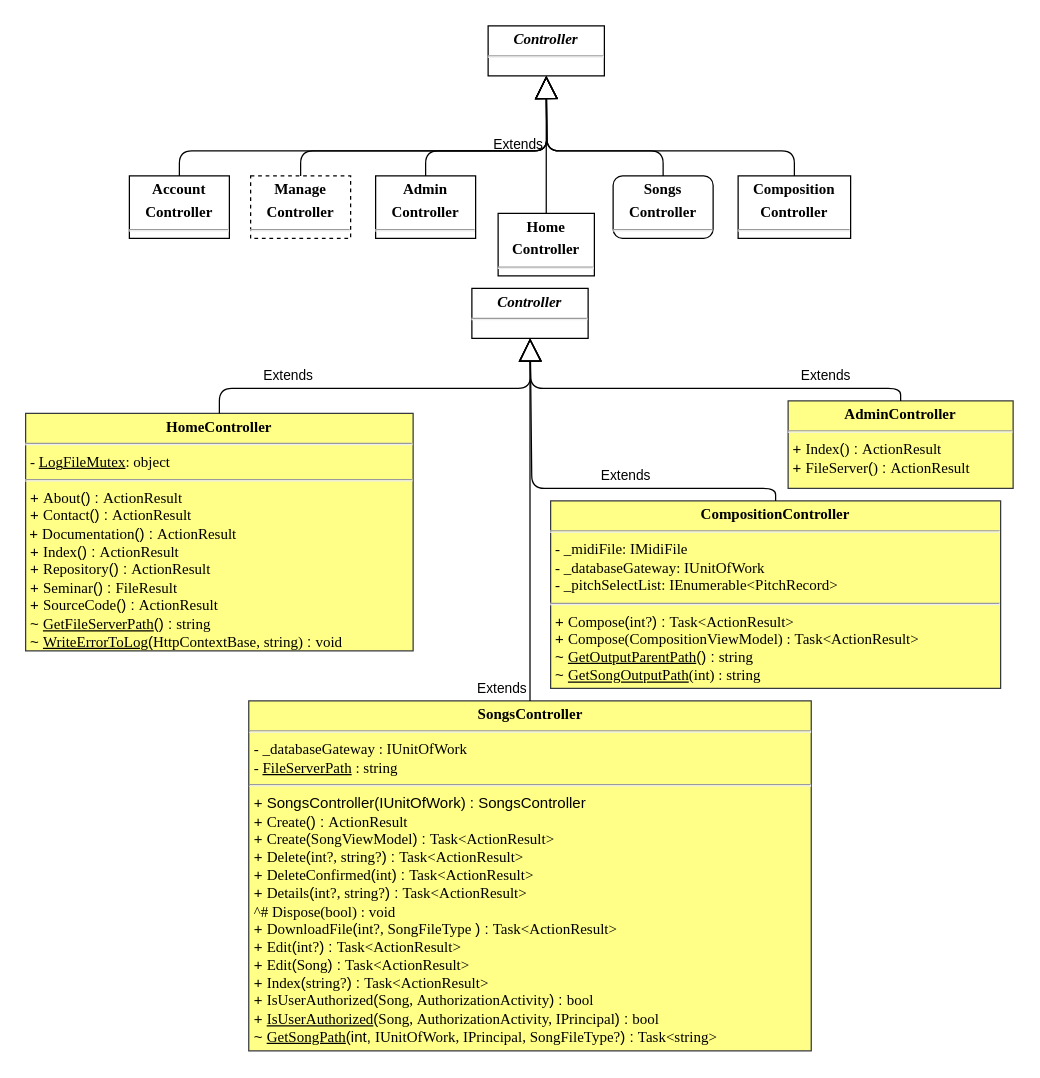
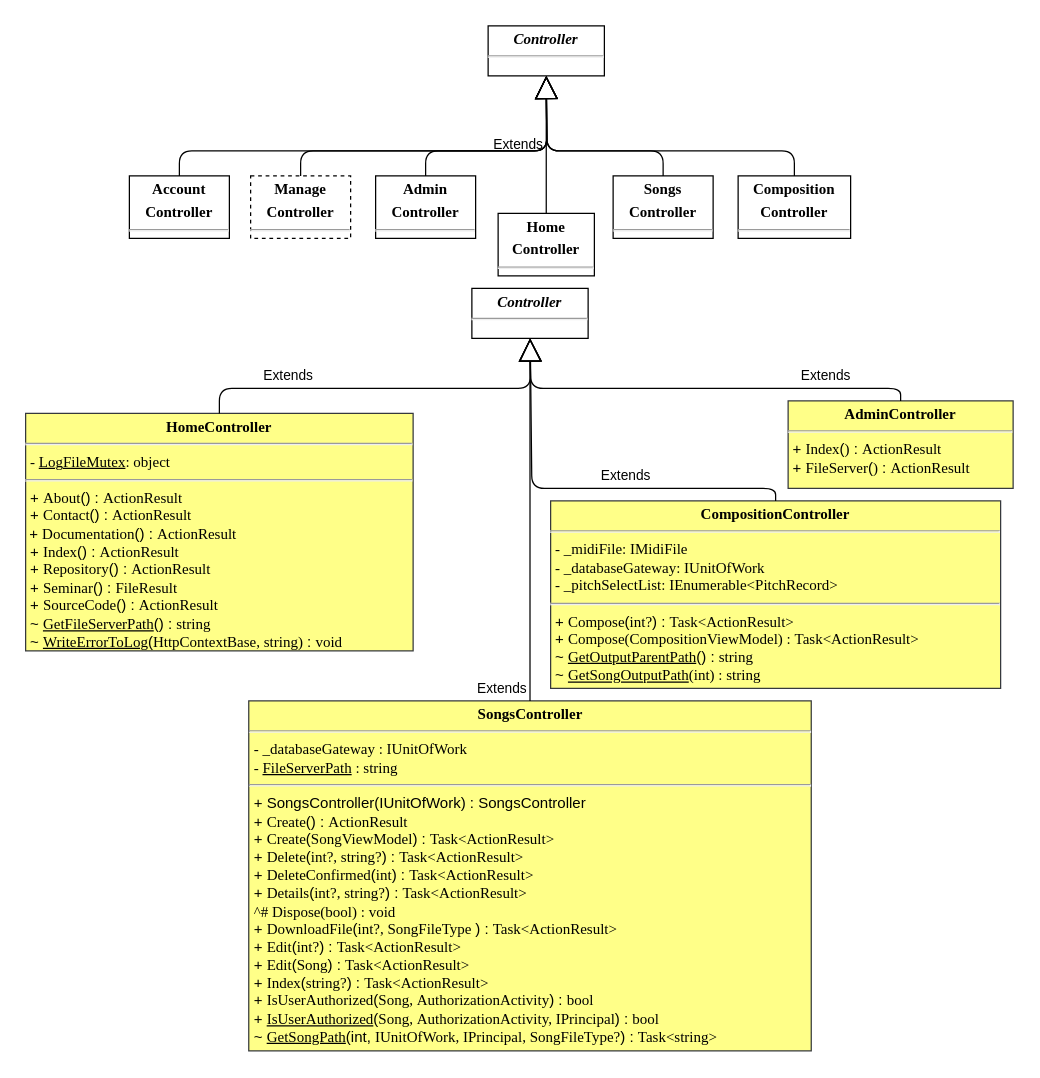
node "Songs Controller": shape rounded rectangle -> rectangle
